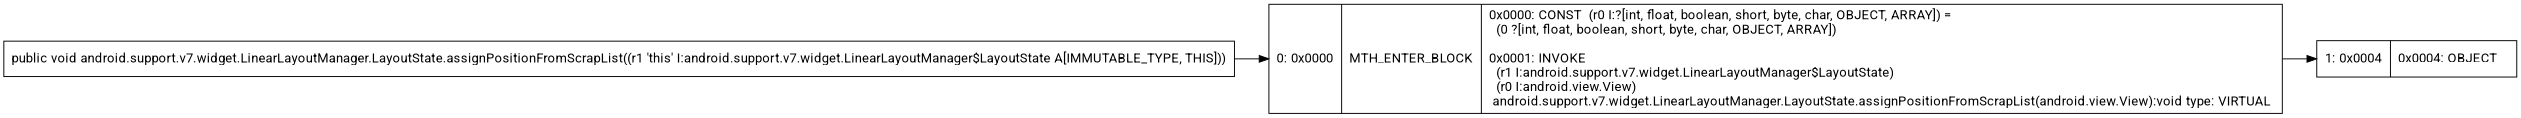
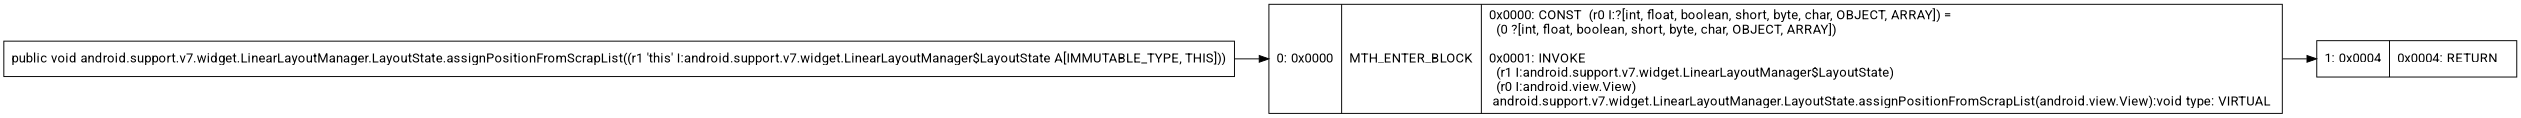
node "1: 0x0004": text "0x0004: OBJECT" -> "0x0004: RETURN"
